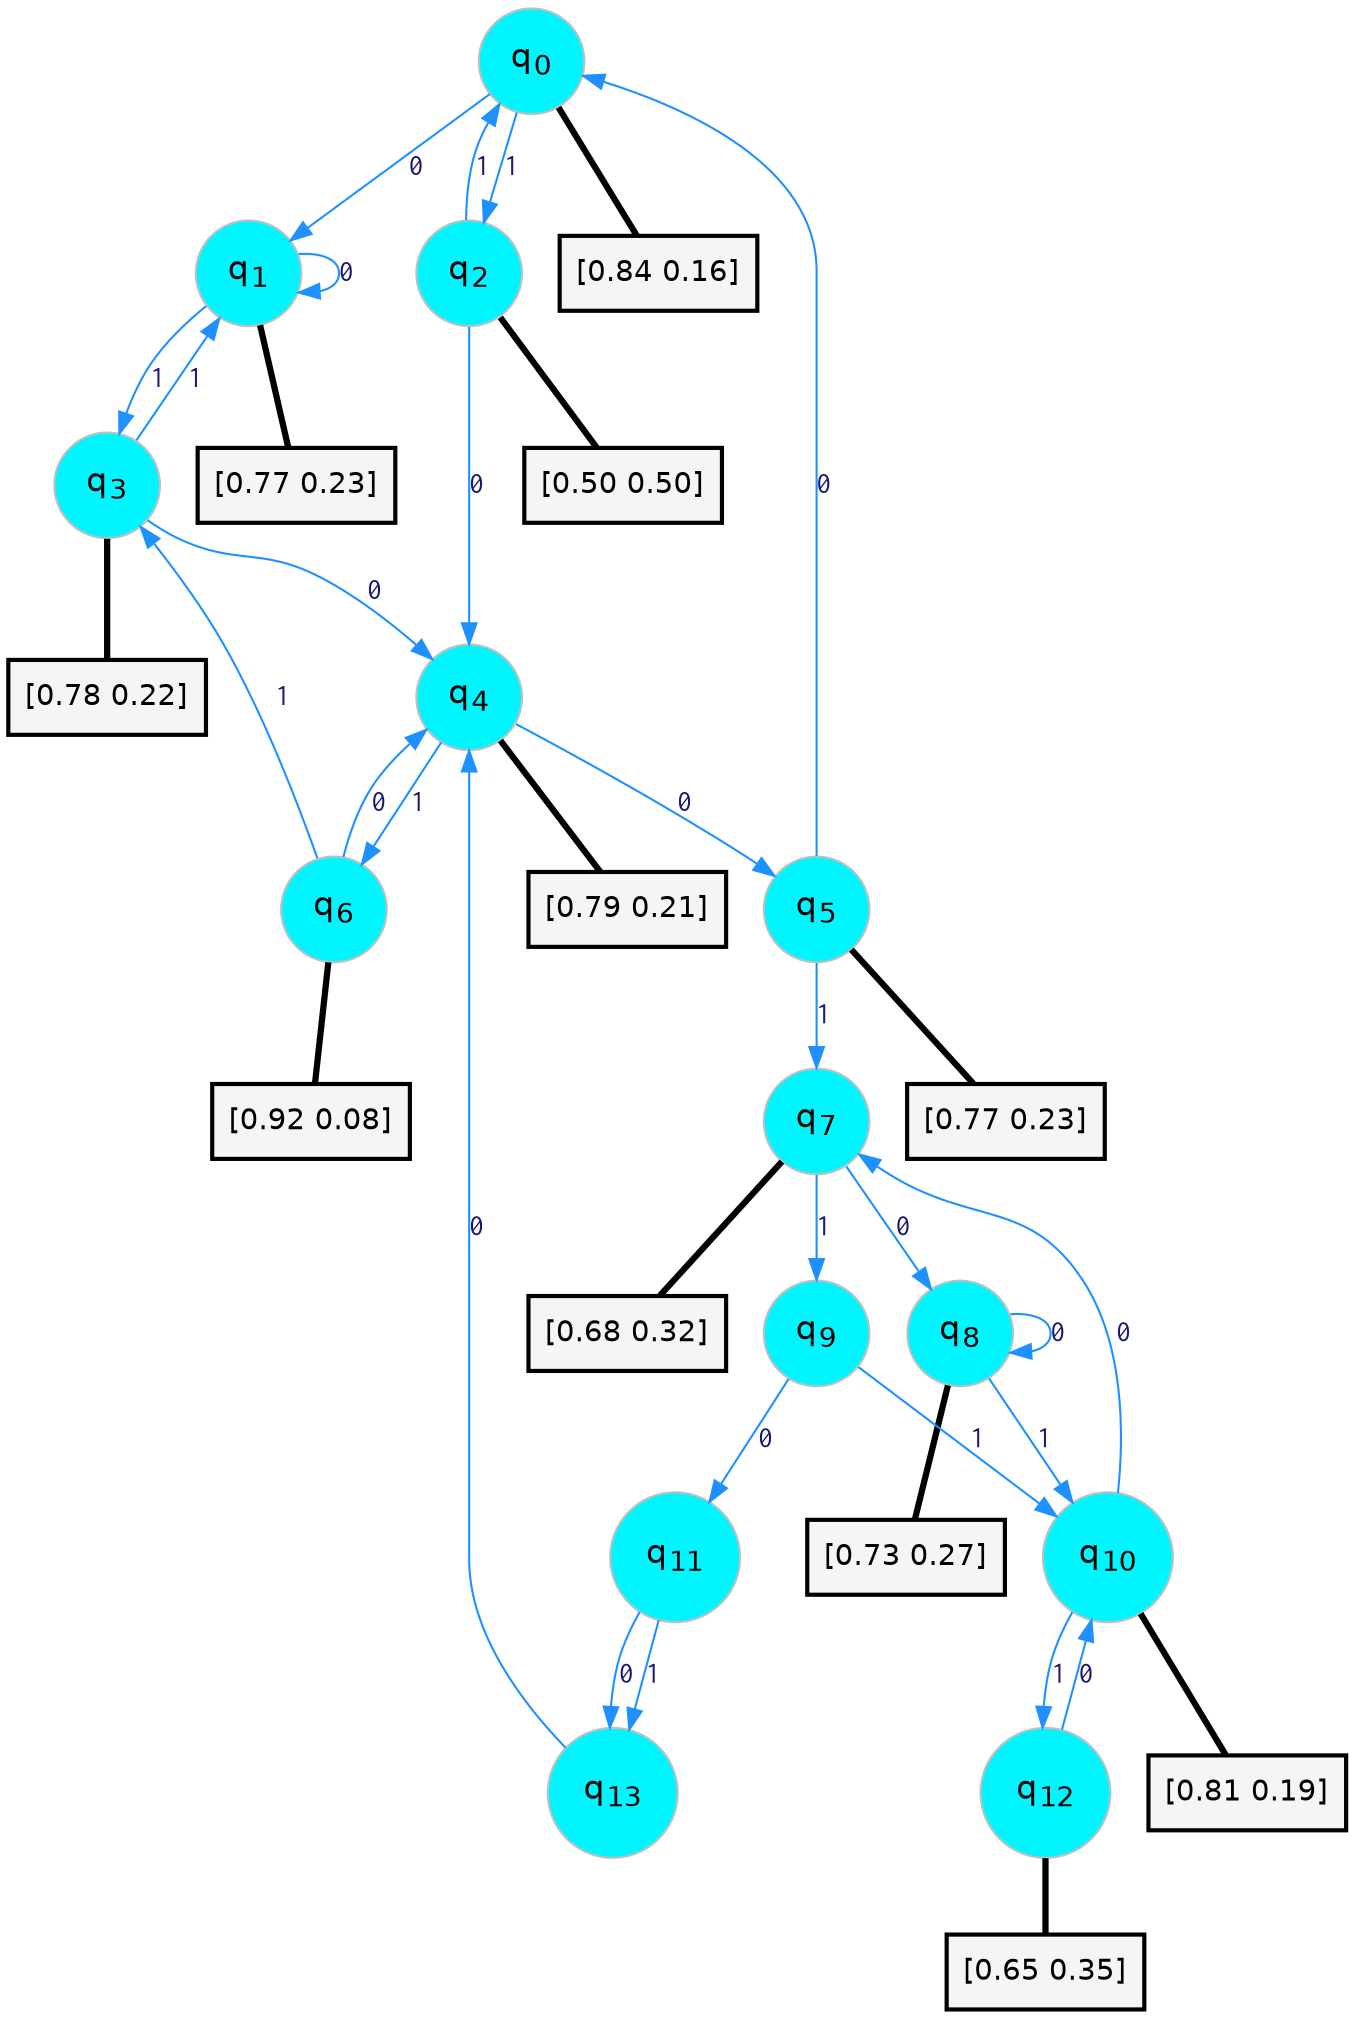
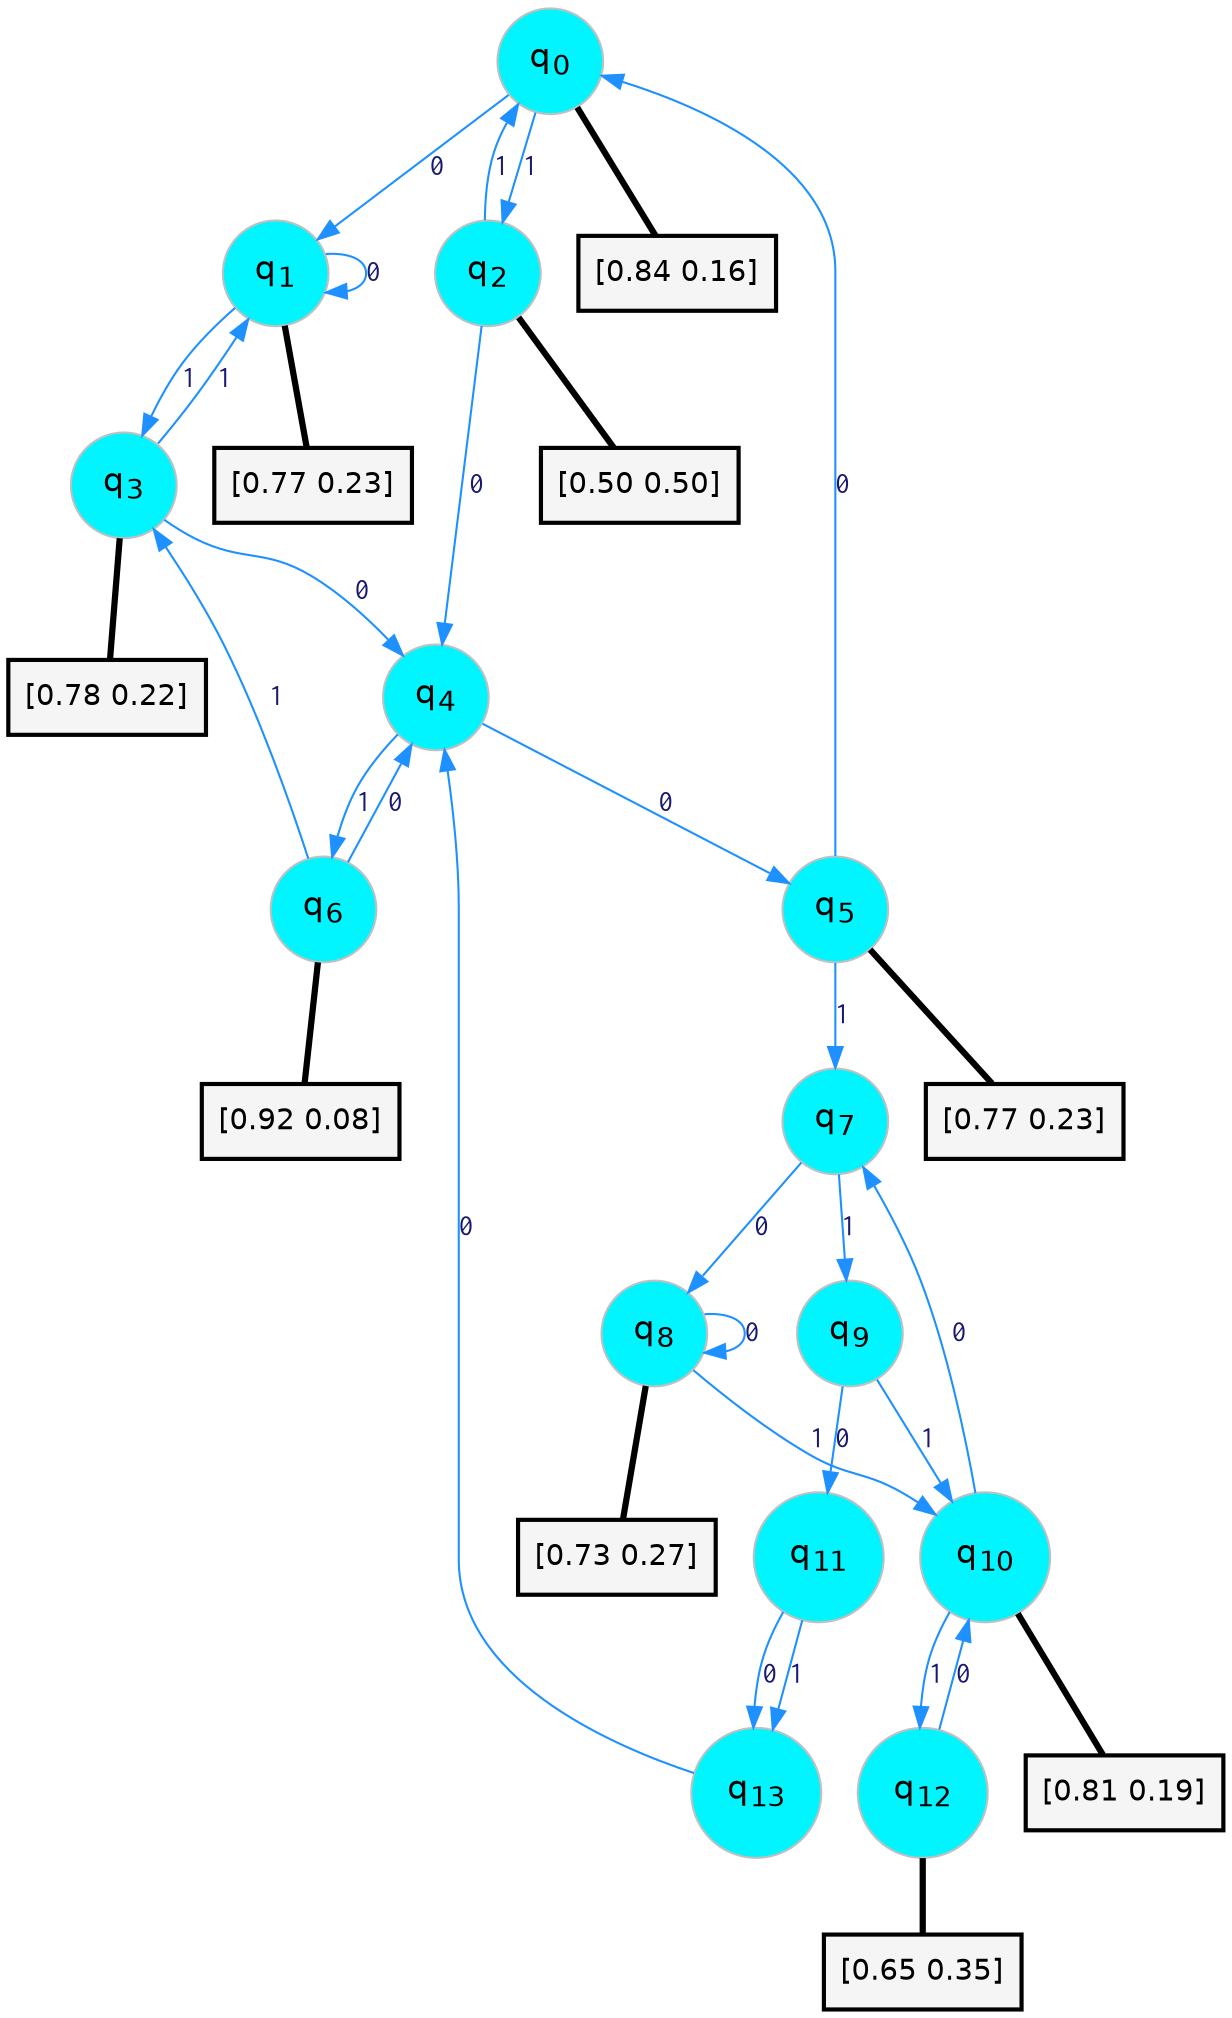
node "[0.79 0.21]": removed
node "[0.68 0.32]": removed
